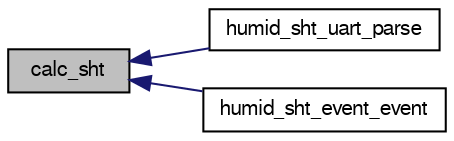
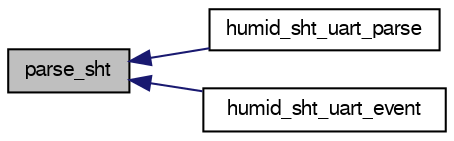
node "calc_sht": label "calc_sht" -> "parse_sht"
node "humid_sht_event_event": label "humid_sht_event_event" -> "humid_sht_uart_event"
